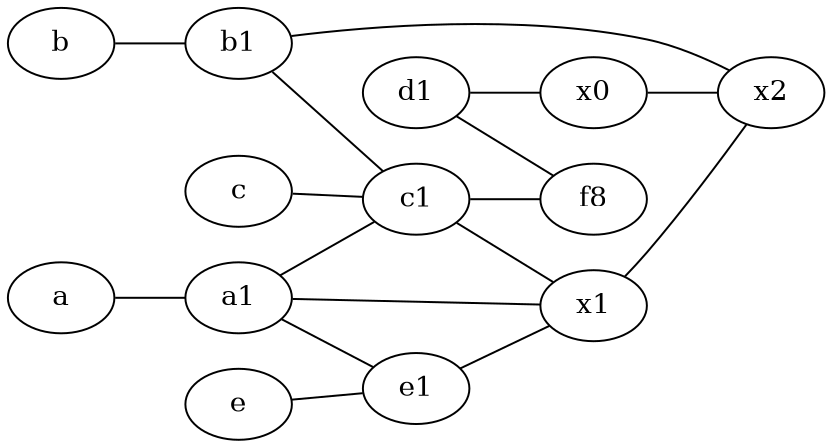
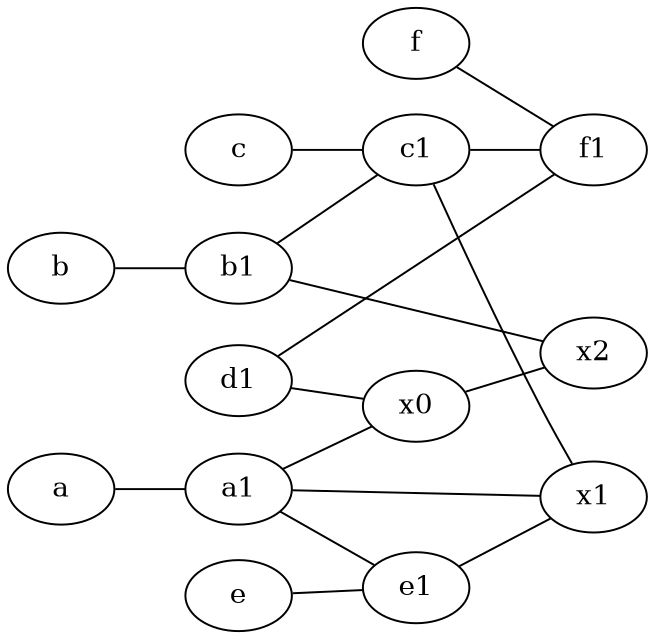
node "f": added
node "f8": label "f8" -> "f1"
edge "x2" -- "x1": removed
edge "c1" -- "a1": now "x0" -- "a1"
